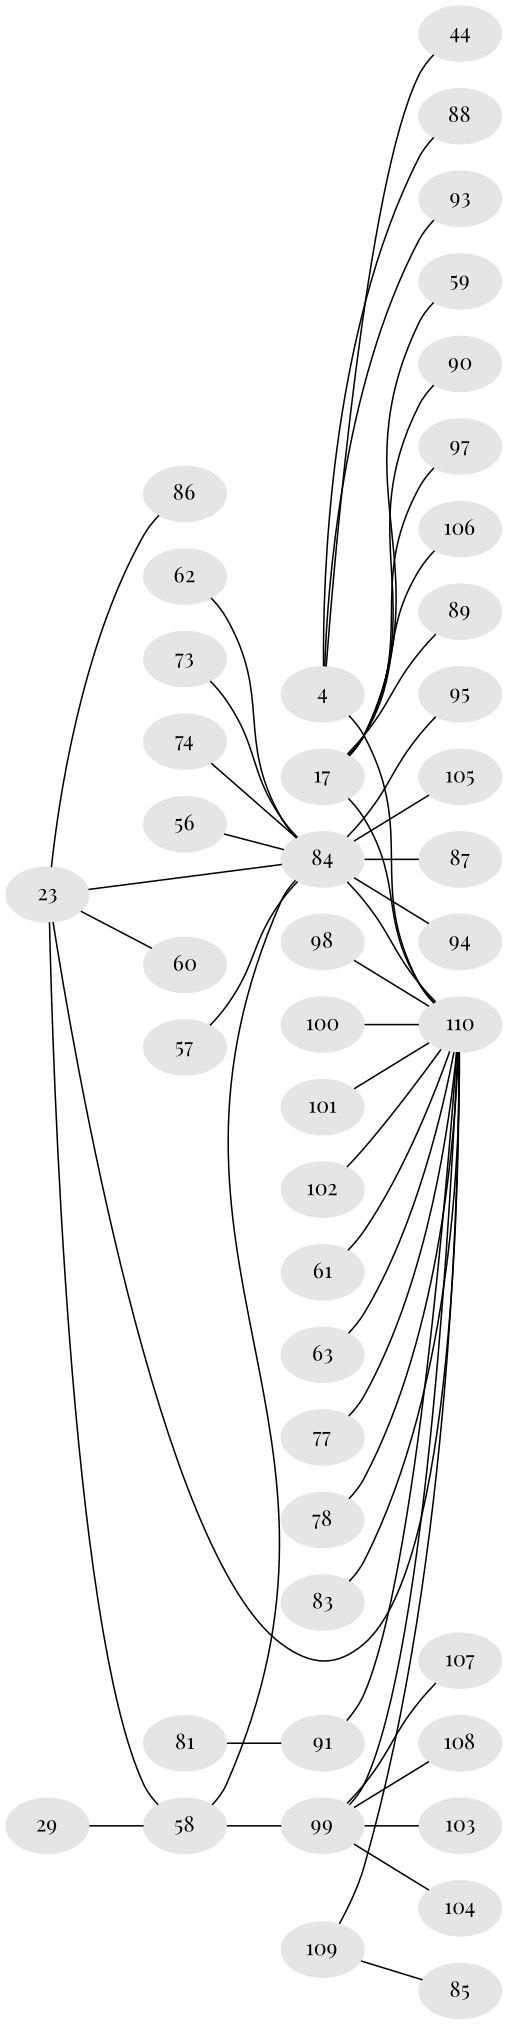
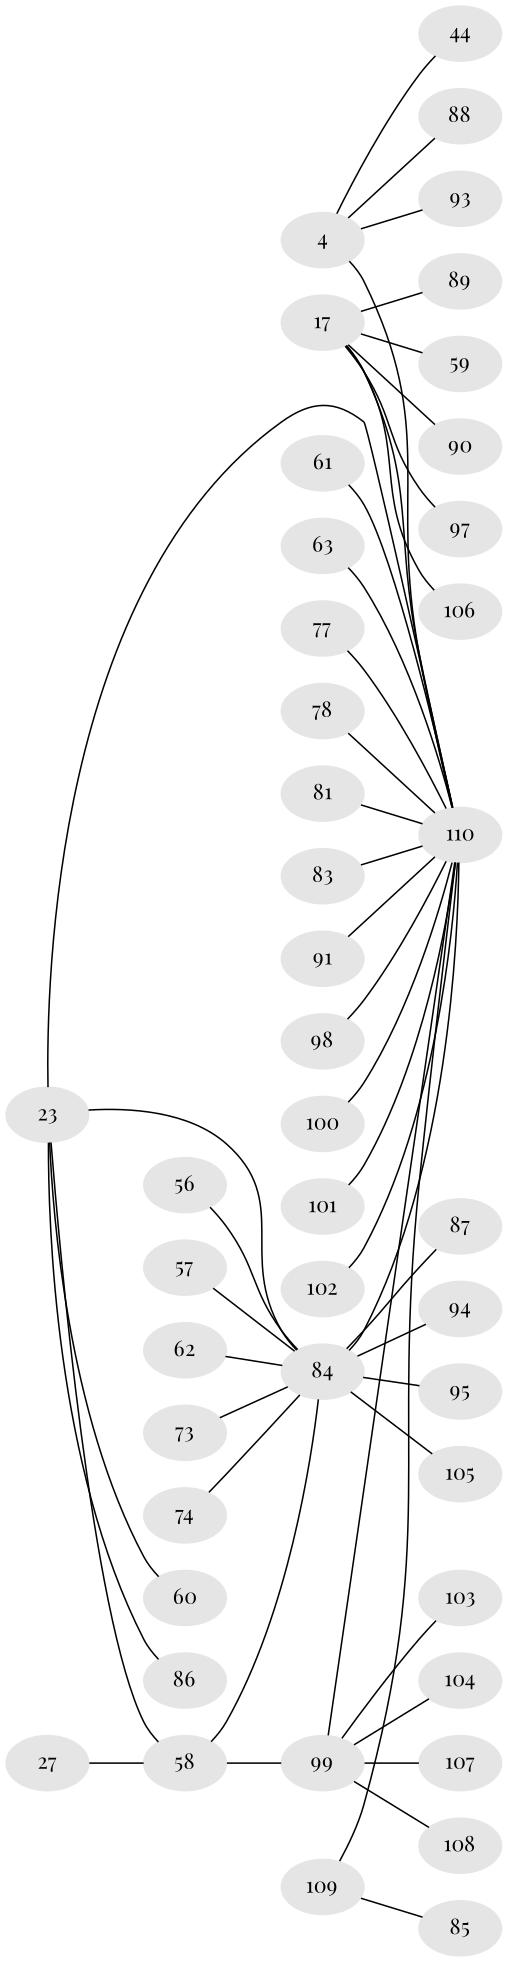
edge "81" -- "91": now "81" -- "110"
node "29": label "29" -> "27"
